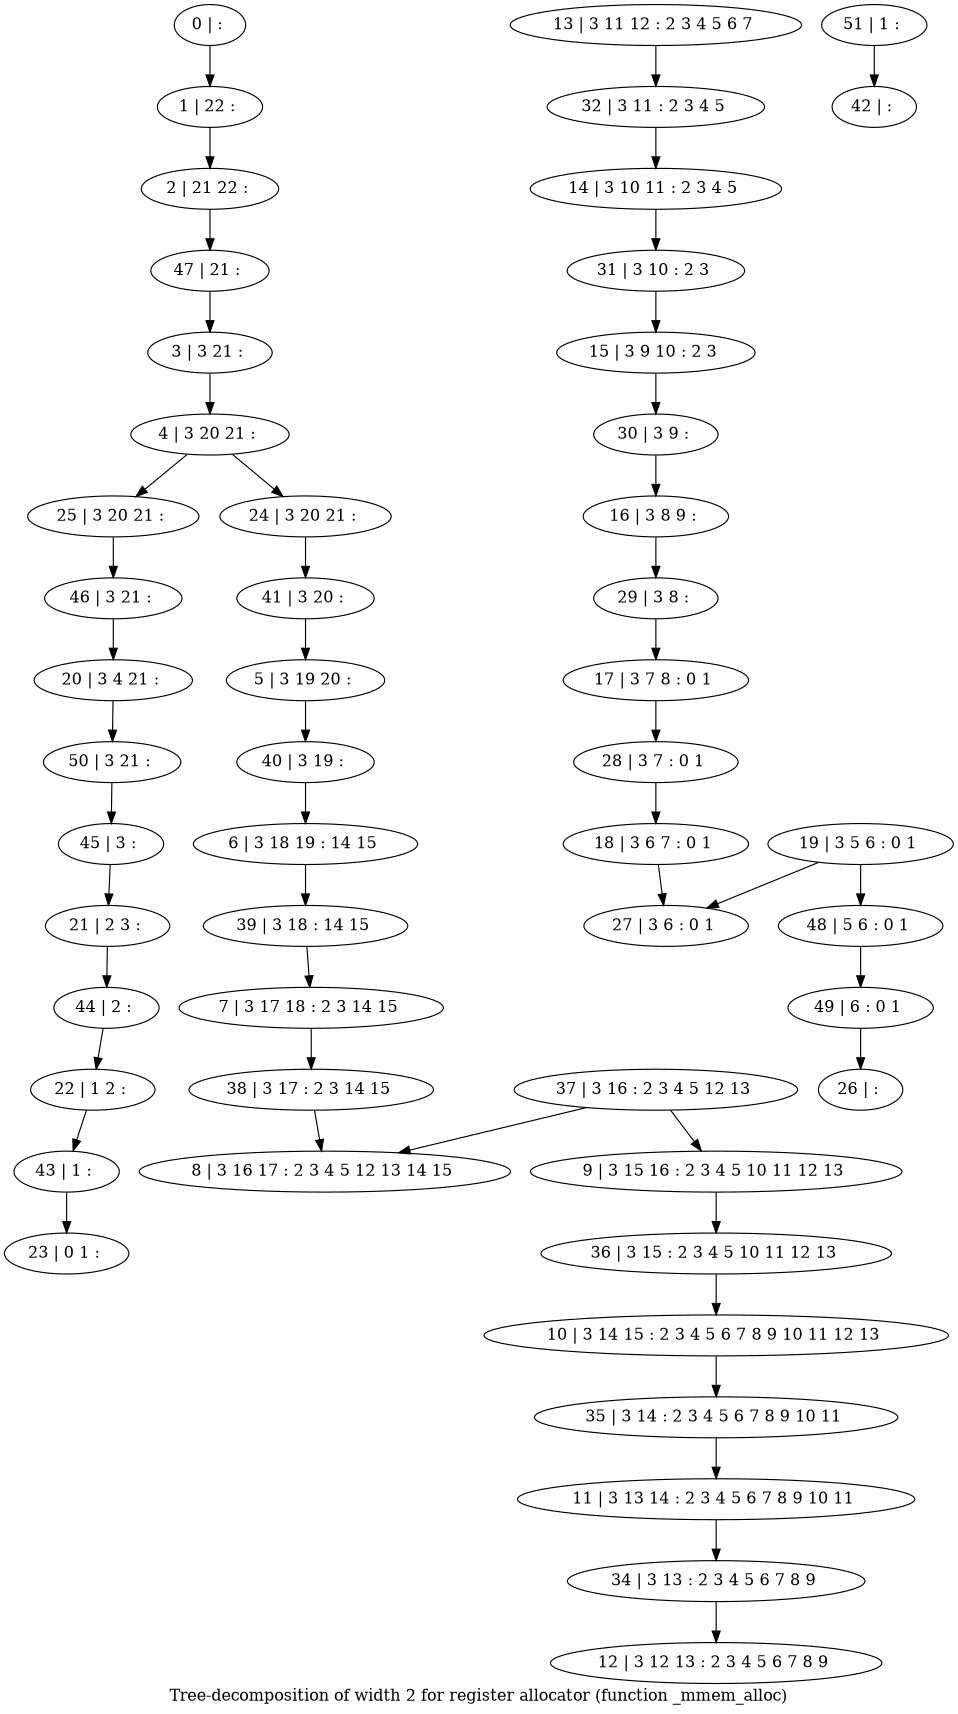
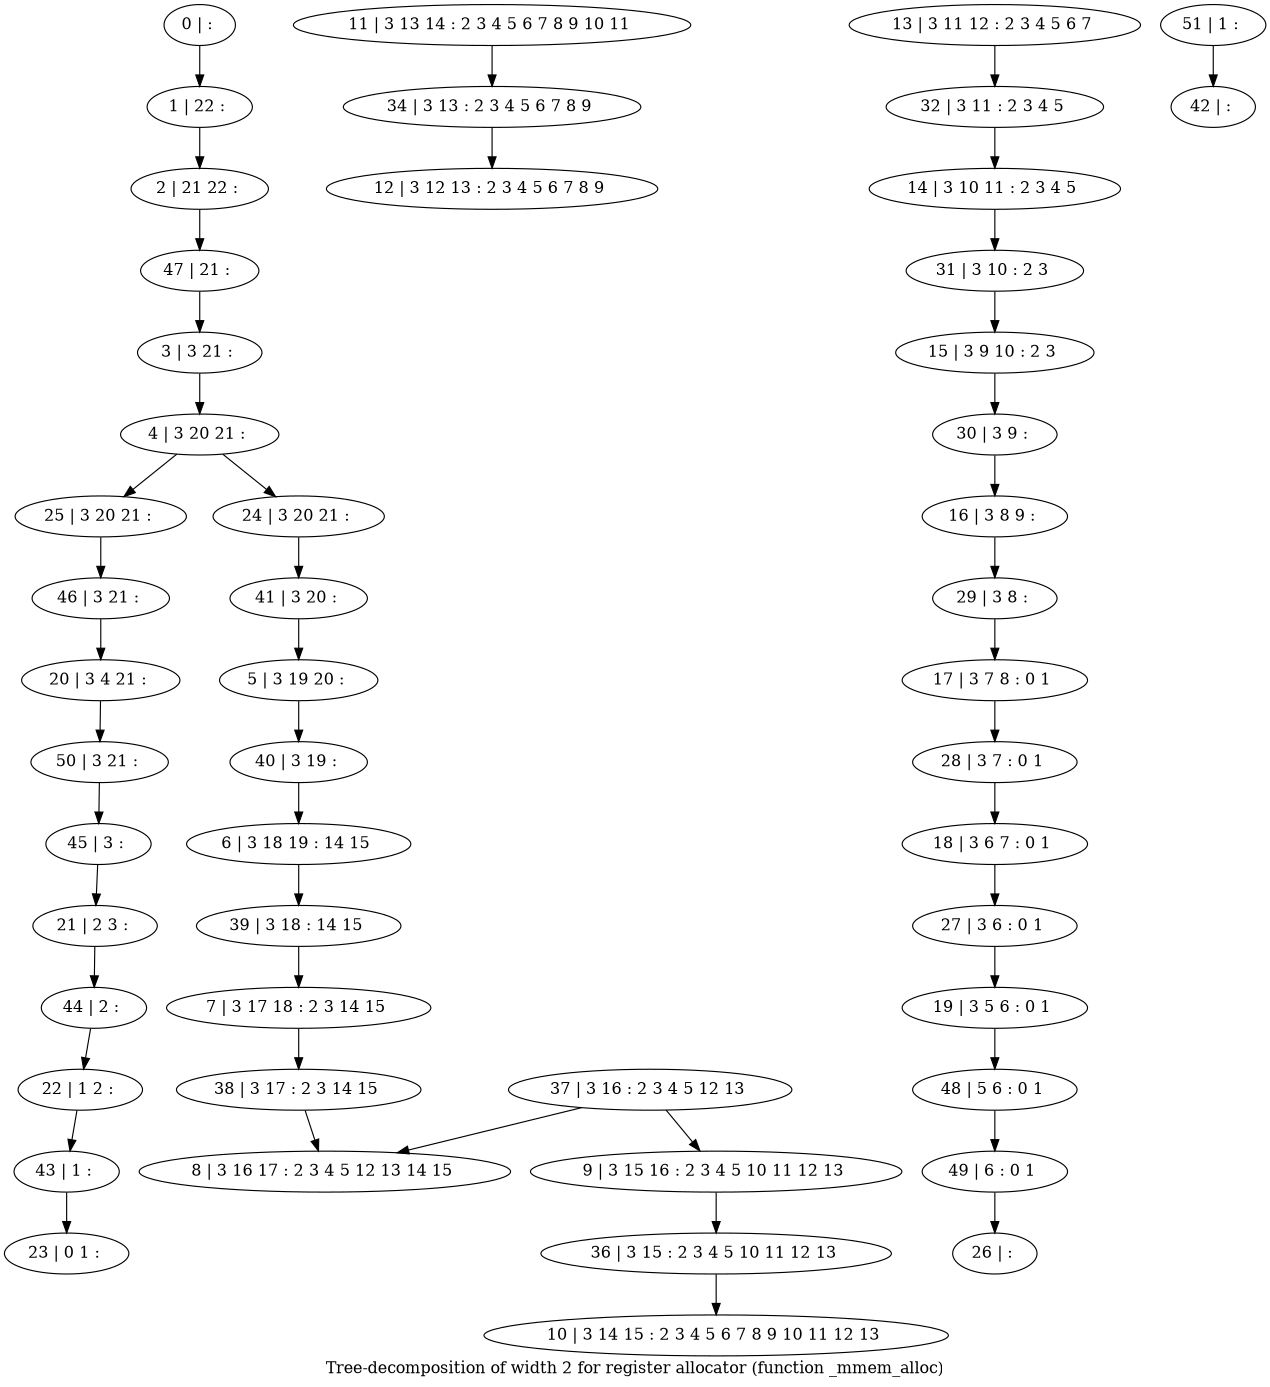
edge "19 | 3 5 6 : 0 1" -> "27 | 3 6 : 0 1": reversed
node "35 | 3 14 : 2 3 4 5 6 7 8 9 10 11": removed
